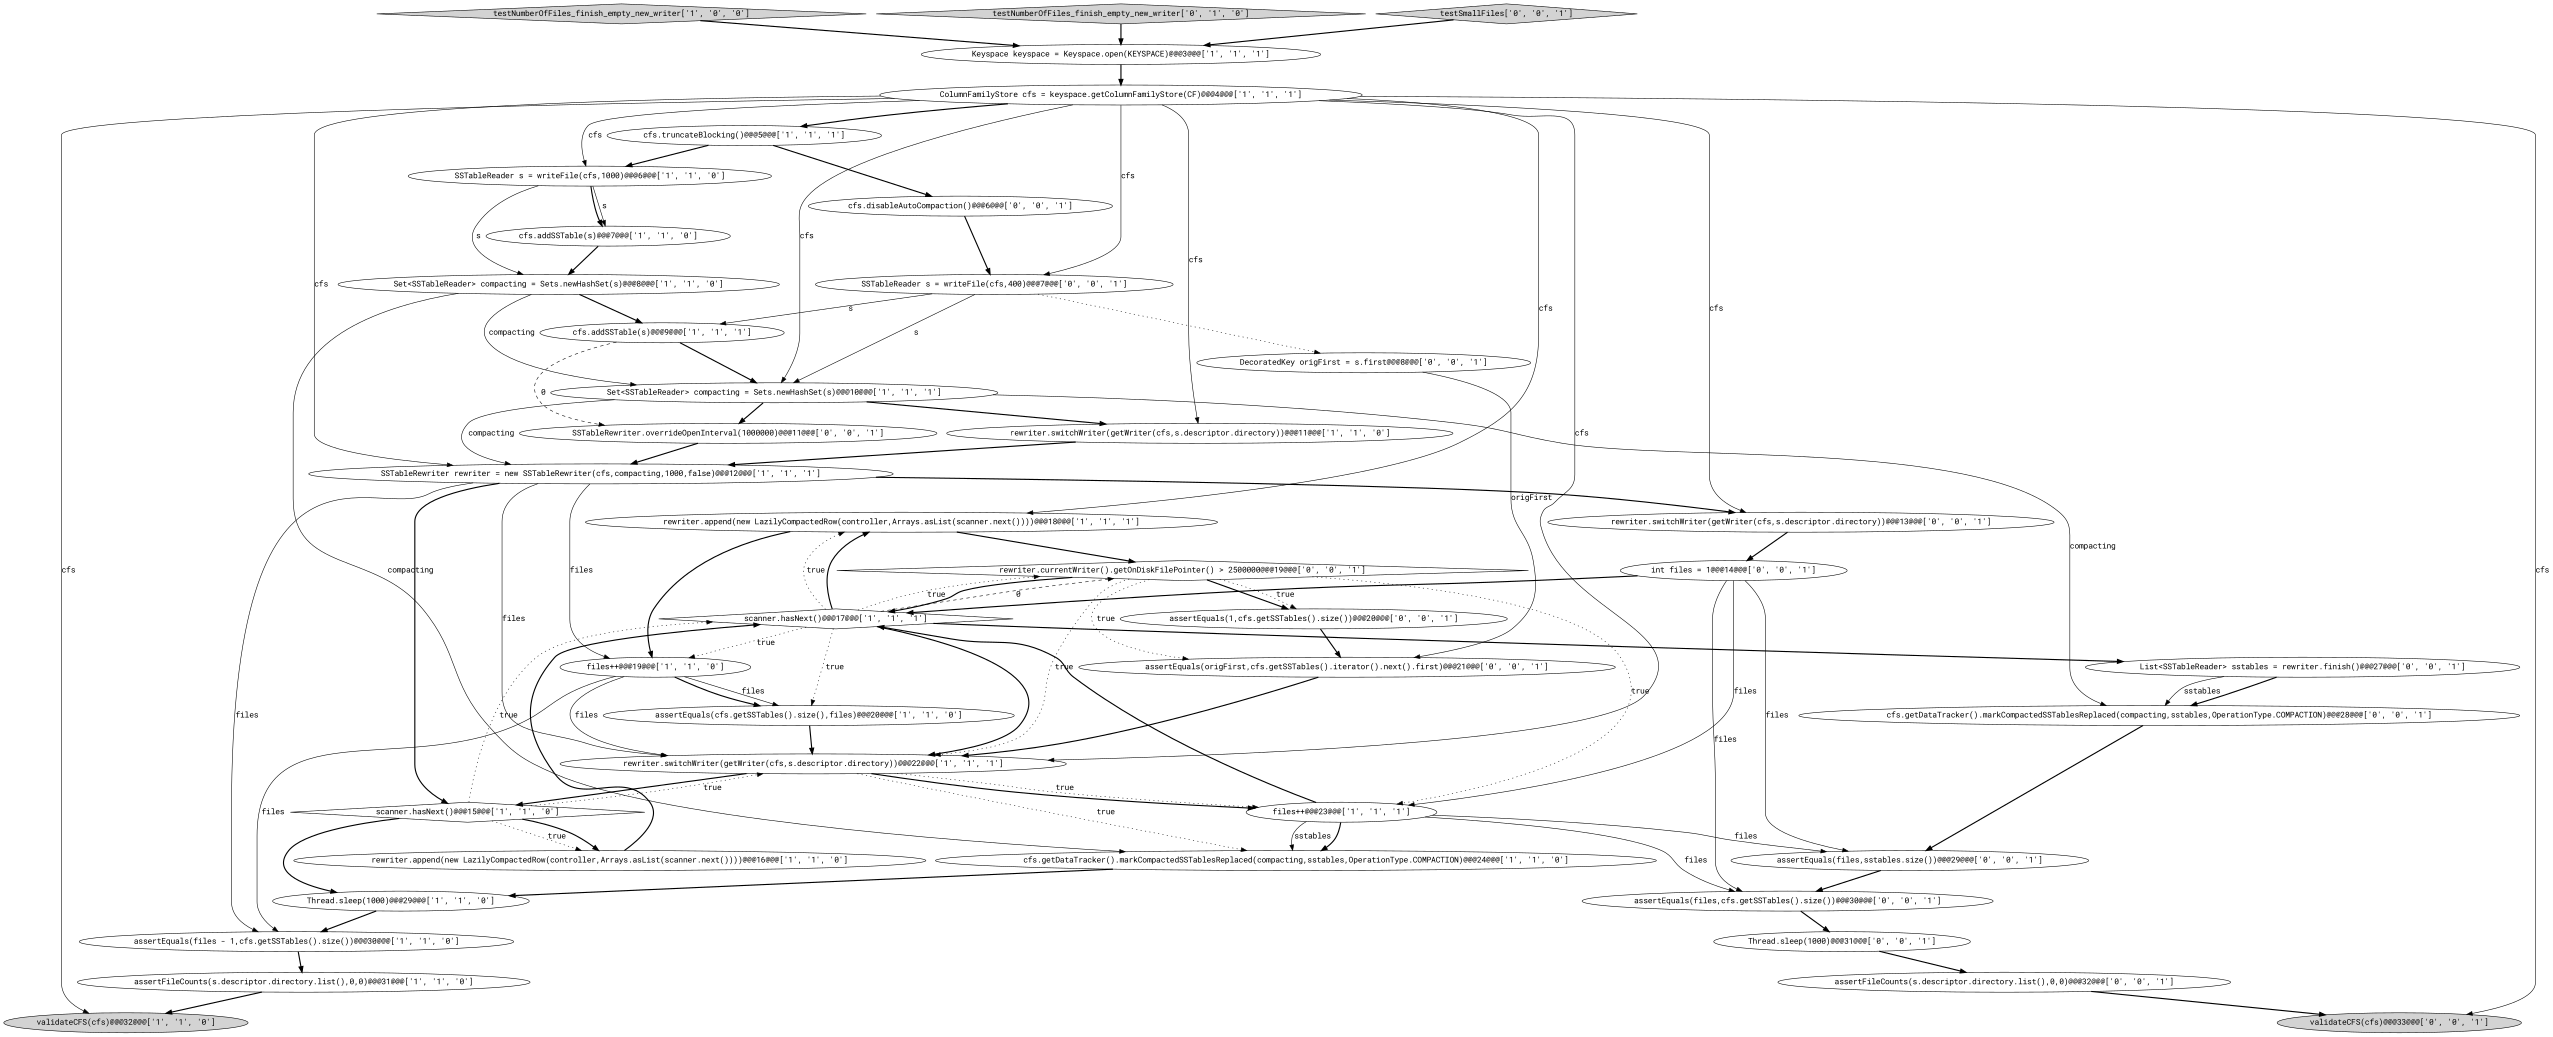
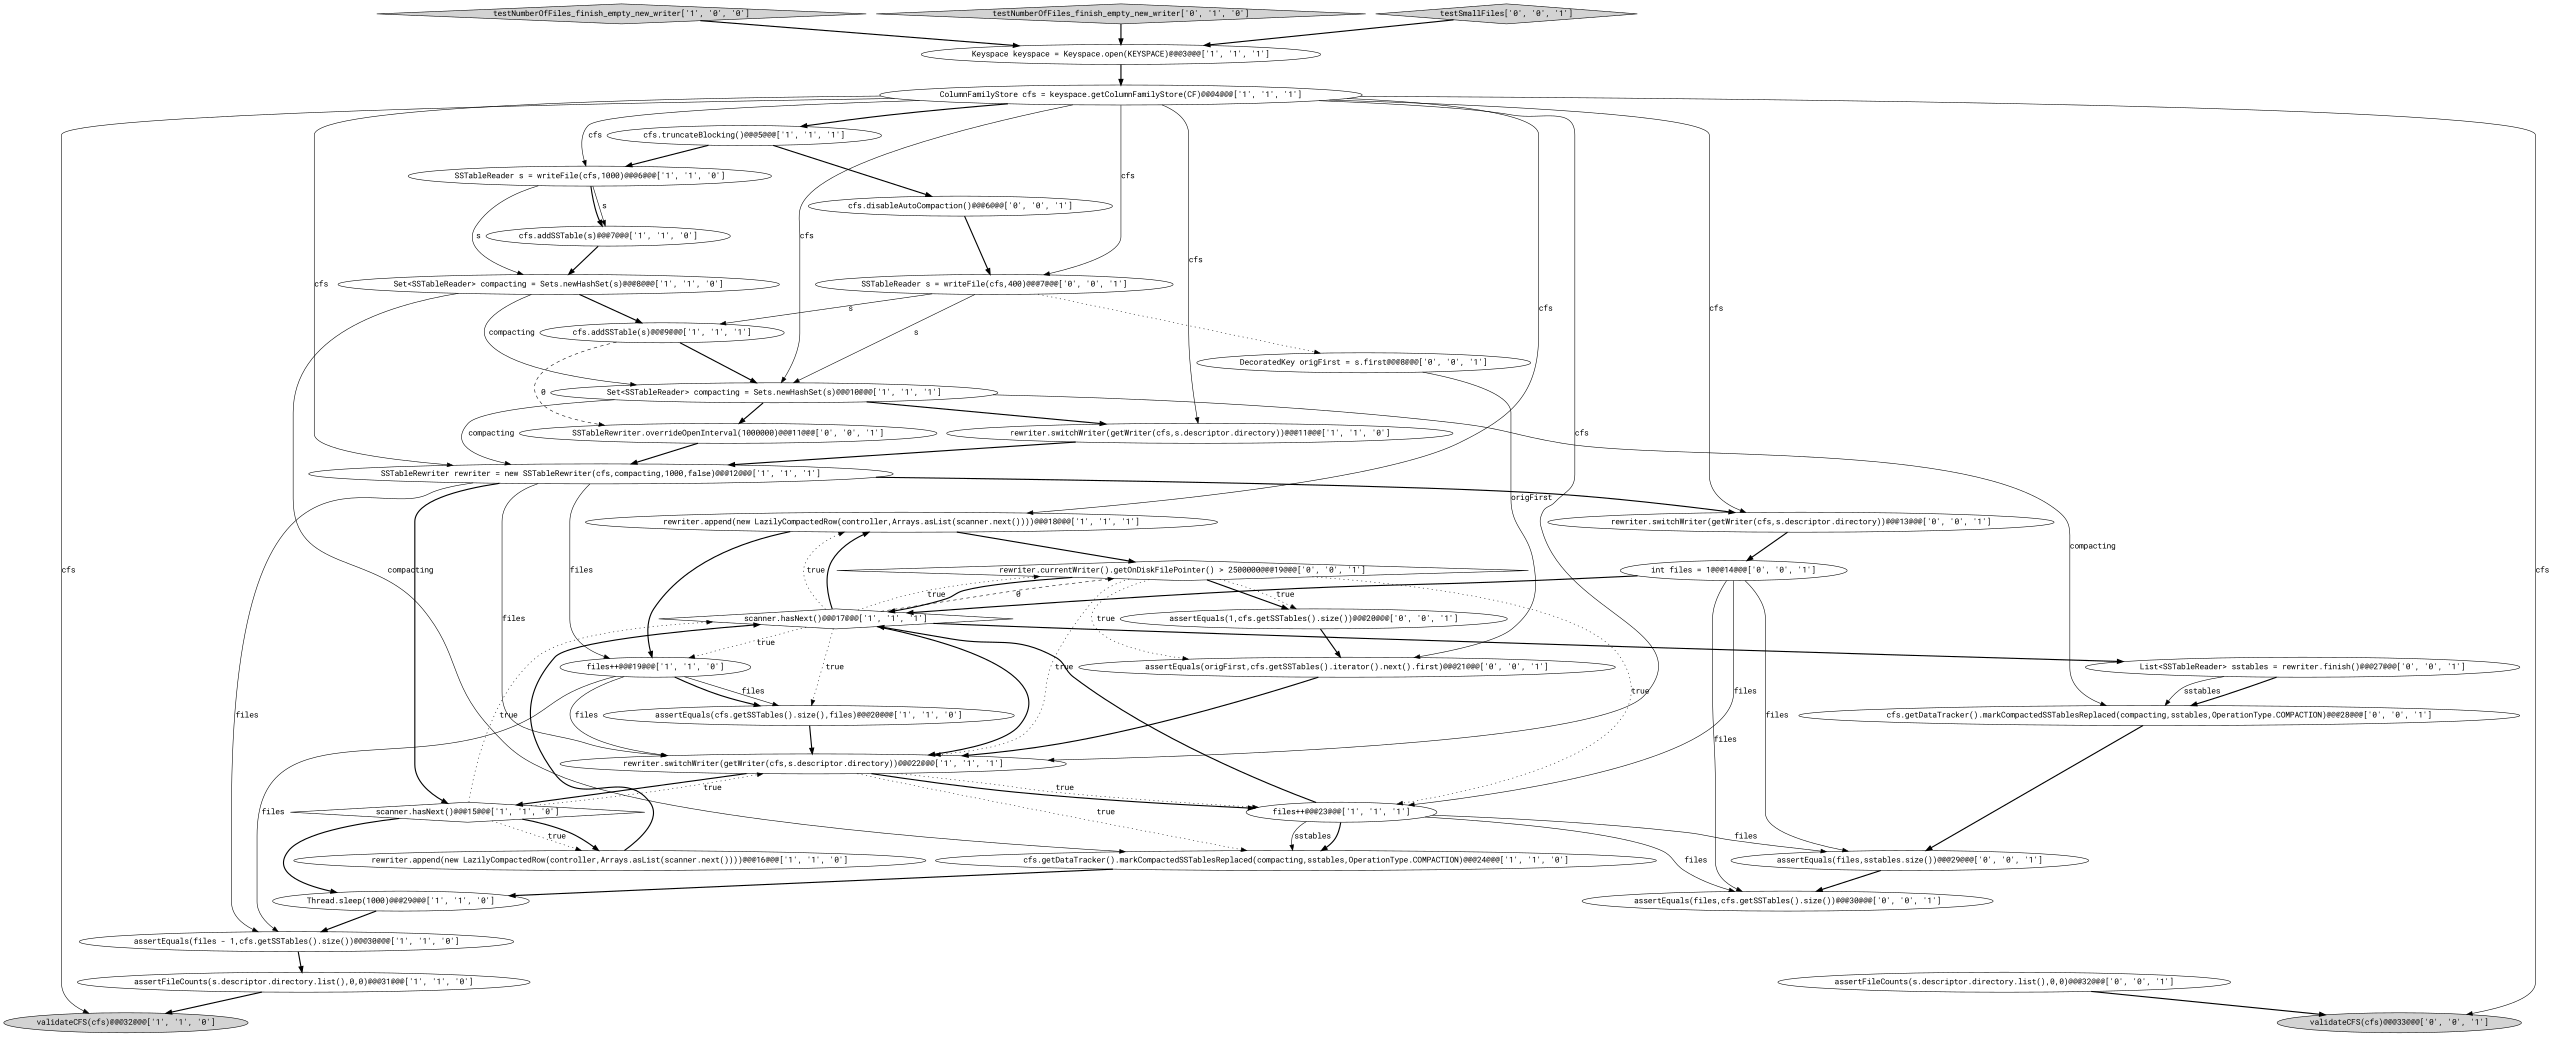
node "Thread.sleep(1000)@@@31@@@['0', '0', '1']": removed
